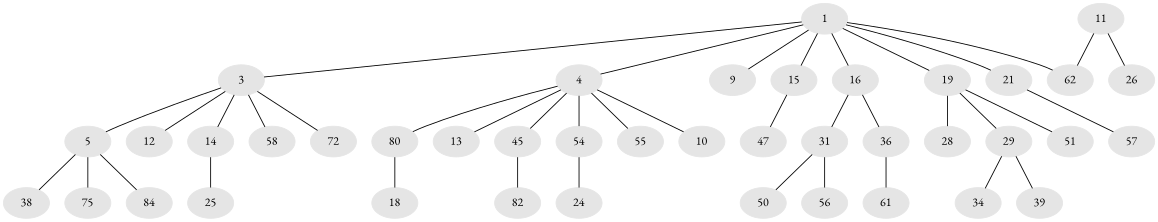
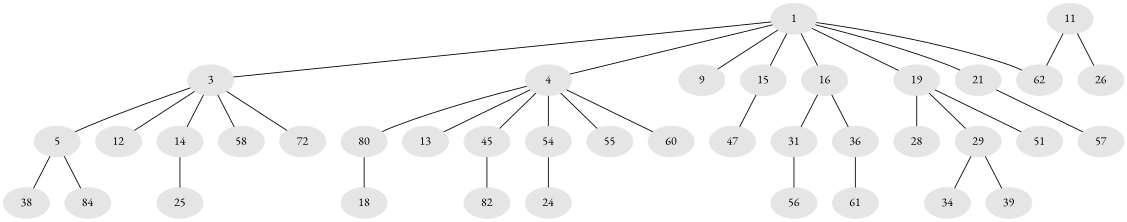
node "10": label "10" -> "60"
node "75": removed
node "50": removed
